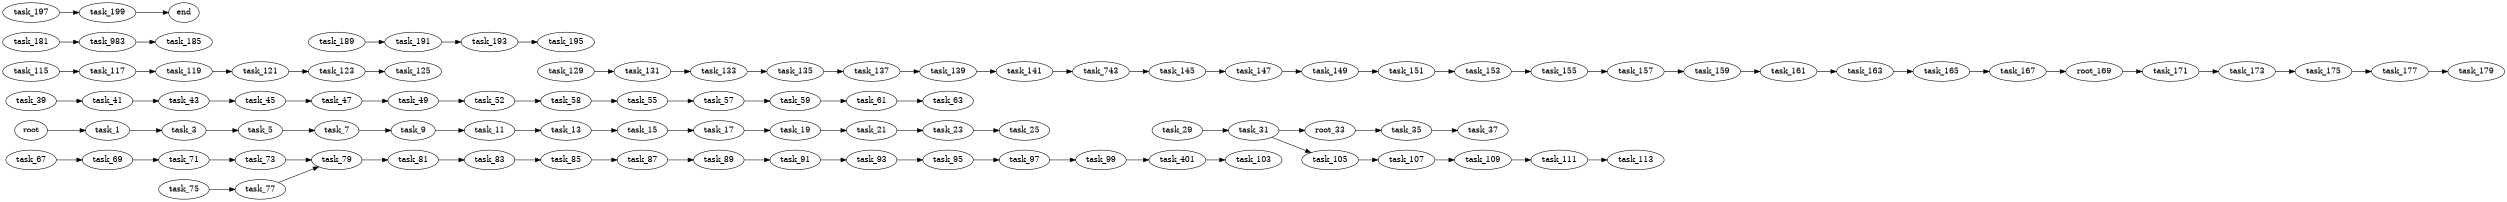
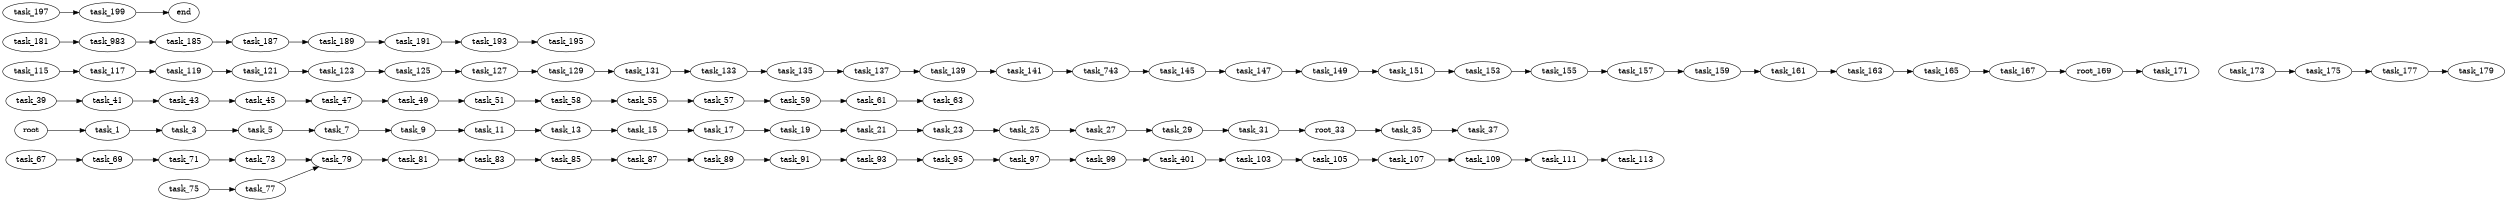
node "task_187": added
node "task_127": added
edge "task_171" -> "task_173": removed
node "task_52": label "task_52" -> "task_51"
node "task_27": added
edge "task_31" -> "task_105": now "task_103" -> "task_105"
